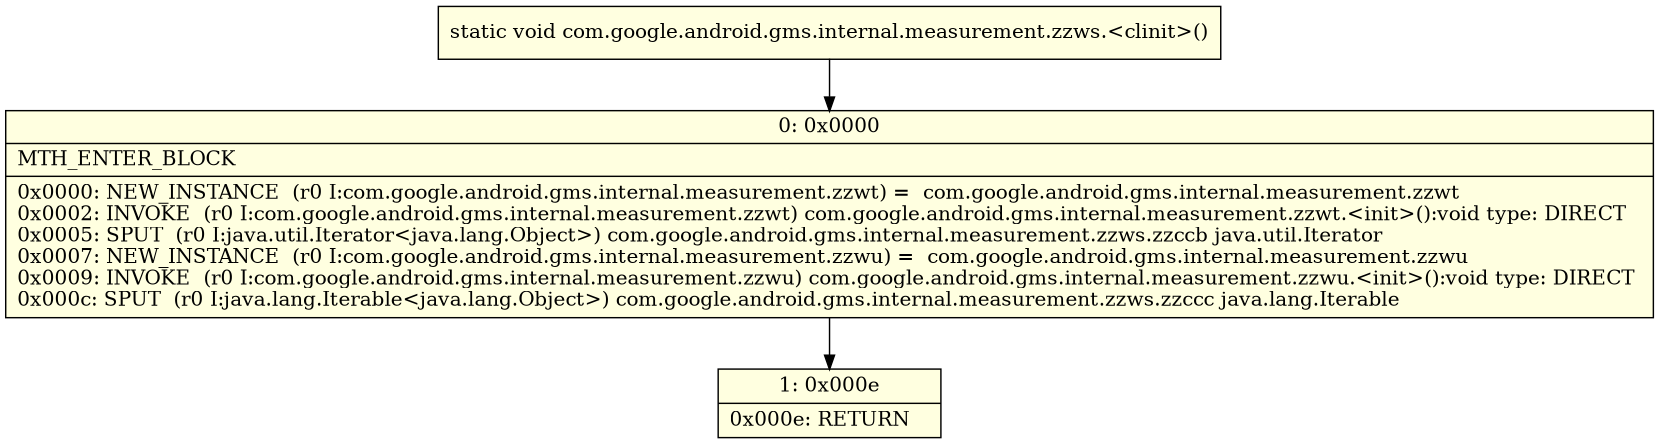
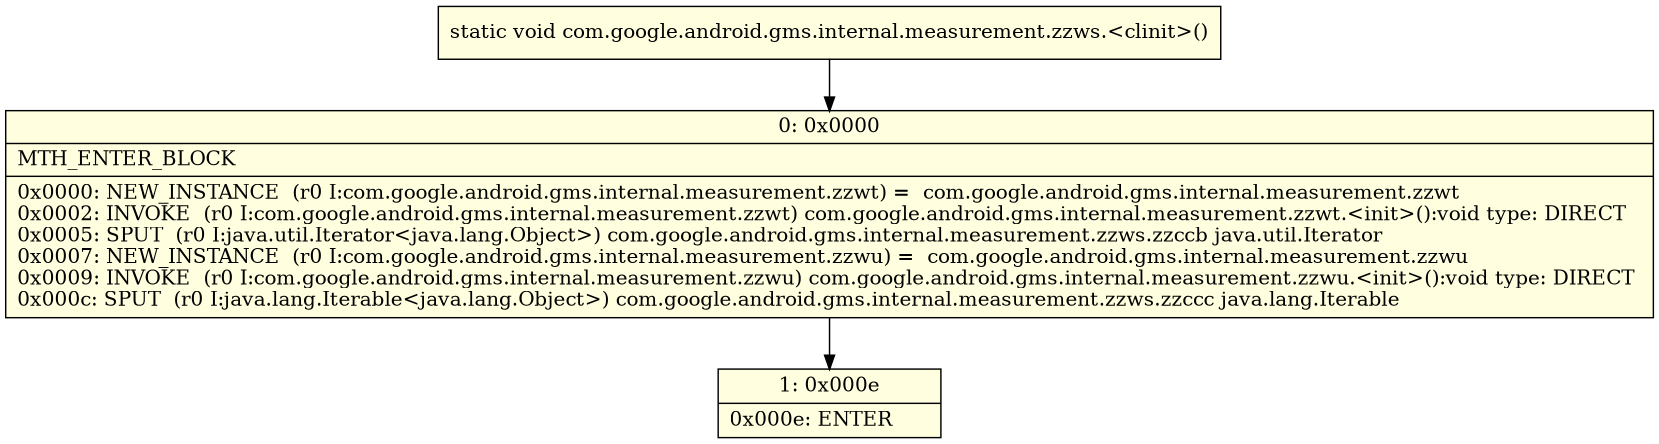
node "1: 0x000e": text "0x000e: RETURN" -> "0x000e: ENTER"
